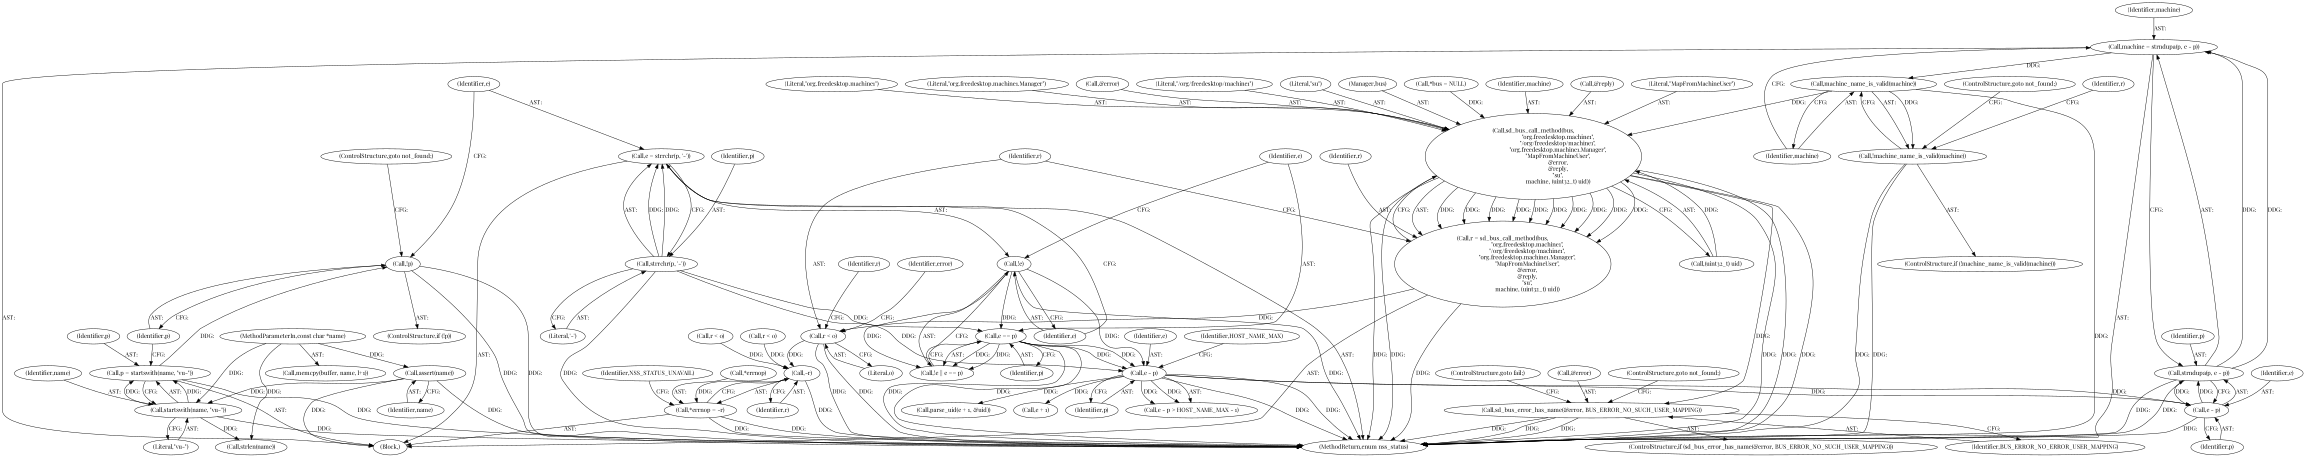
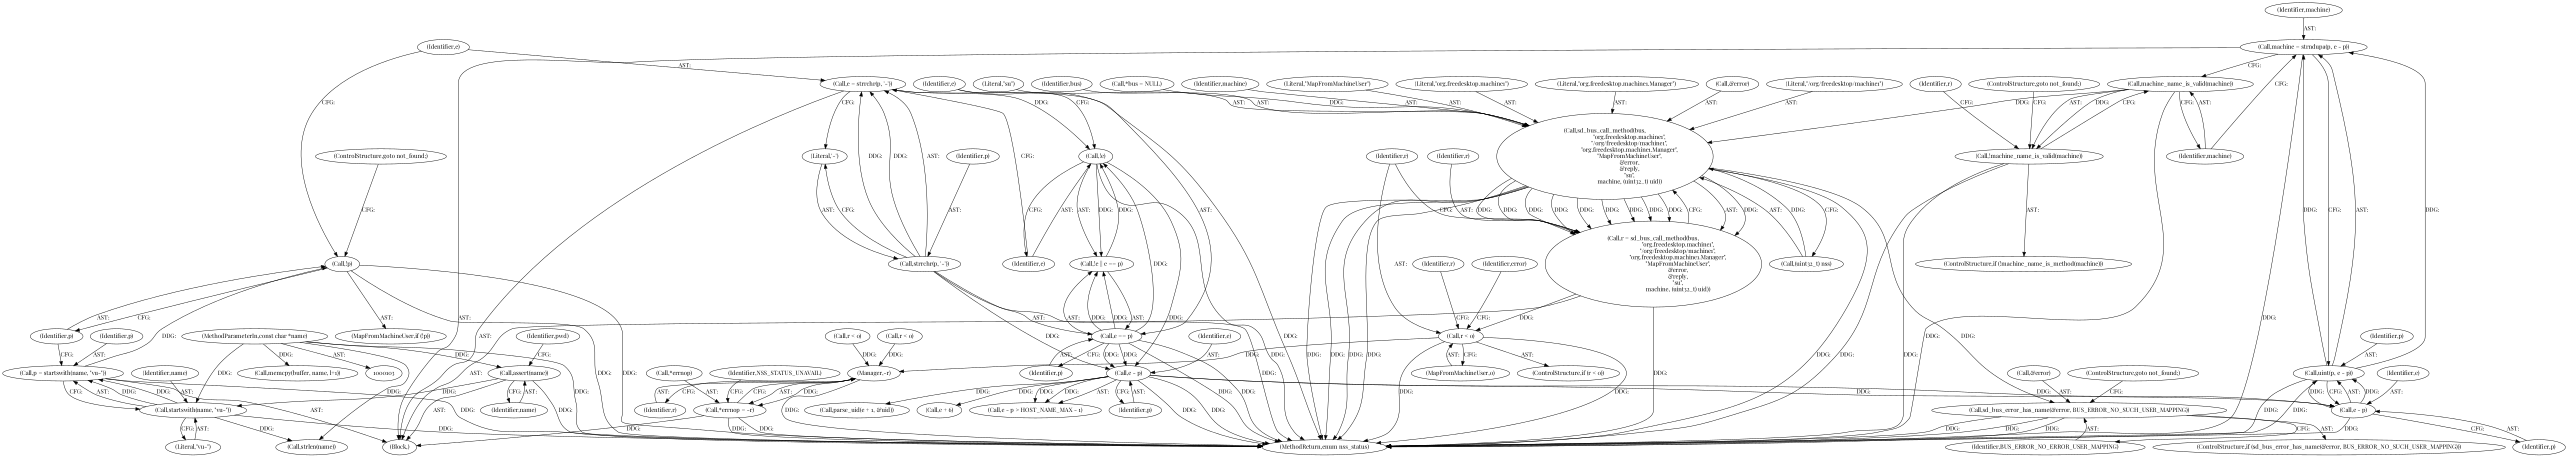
edge "(Call,machine = strndupa(p, e - p))" -> "(Call,machine_name_is_valid(machine))": label "DDG: " -> "CFG: "
node "(Manager,bus)": label "(Manager,bus)" -> "(Identifier,bus)"
node "(Call,&reply)": removed
edge "(Call,e = strrchr(p, '-'))" -> "(Call,strrchr(p, '-'))": now "(Call,e = strrchr(p, '-'))" -> "(Literal,'-')"
edge "(Call,e = strrchr(p, '-'))" -> "(Call,!e)": label "AST: " -> "DDG: "
node "(Call,(uint32_t) uid)": label "(Call,(uint32_t) uid)" -> "(Call,(uint32_t) nss)"
node "(ControlStructure,if (!machine_name_is_valid(machine)))": label "(ControlStructure,if (!machine_name_is_valid(machine)))" -> "(ControlStructure,if (!machine_name_is_method(machine)))"
edge "(Call,!e)" -> "(Call,e == p)": reversed
edge "(Call,strrchr(p, '-'))" -> "(Call,e == p)": label "DDG: " -> "AST: "
edge "(Call,machine = strndupa(p, e - p))" -> "(MethodReturn,enum nss_status)": label "AST: " -> "DDG: "
node "(ControlStructure,if (!p))": label "(ControlStructure,if (!p))" -> "(MapFromMachineUser,if (!p))"
node "(Identifier,pwd)": added
edge "(Call,!e || e == p)" -> "(Call,!e)": label "CFG: " -> "DDG: "
node "(Identifier,HOST_NAME_MAX)": removed
edge "(MethodParameterIn,const char *name)" -> "(Call,memcpy(buffer, name, l+1))": label "AST: " -> "DDG: "
edge "(Call,!e || e == p)" -> "(Call,e == p)": label "CFG: " -> "AST: "
edge "(Call,e = strrchr(p, '-'))" -> "(MethodReturn,enum nss_status)": label "AST: " -> "DDG: "
node "1000103": added
node "(Call,-r)": label "(Call,-r)" -> "(Manager,-r)"
node "(Literal,0)": label "(Literal,0)" -> "(MapFromMachineUser,0)"
node "(ControlStructure,goto fail;)": removed
node "(ControlStructure,if (r < 0))": added
node "(Call,strndupa(p, e - p))": label "(Call,strndupa(p, e - p))" -> "(Call,uint(p, e - p))"
edge "(MethodParameterIn,const char *name)" -> "(MethodReturn,enum nss_status)": added, label "DDG:"
edge "(Call,assert(name))" -> "(Block,)": label "DDG: " -> "AST: "
node "(Call,e + 1)": label "(Call,e + 1)" -> "(Call,e + 6)"
edge "(Call,*errnop = -r)" -> "(Block,)": label "AST: " -> "DDG: "
